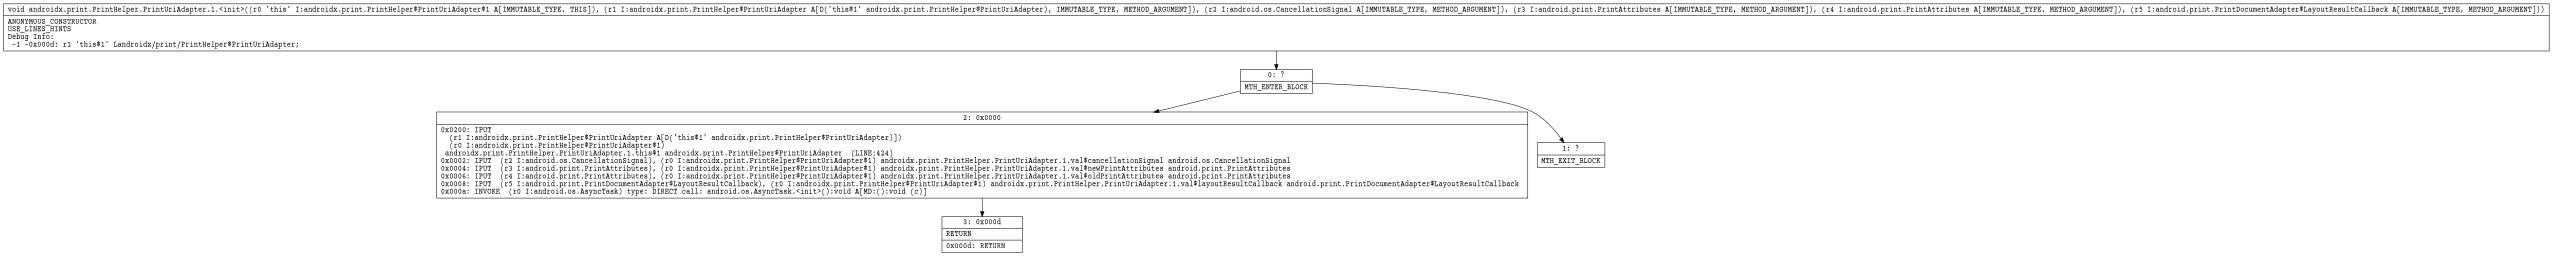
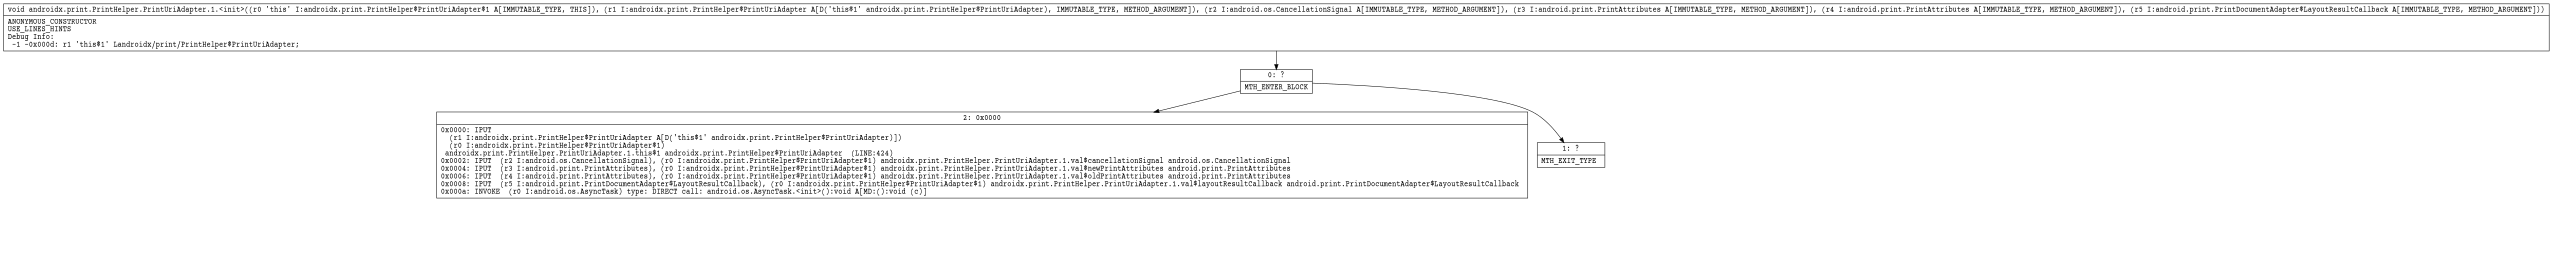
node "2: 0x0000": text "0x0200: IPUT" -> "0x0000: IPUT"
node "1: ?": text "MTH_EXIT_BLOCK" -> "MTH_EXIT_TYPE"
node "3: 0x000d": removed
